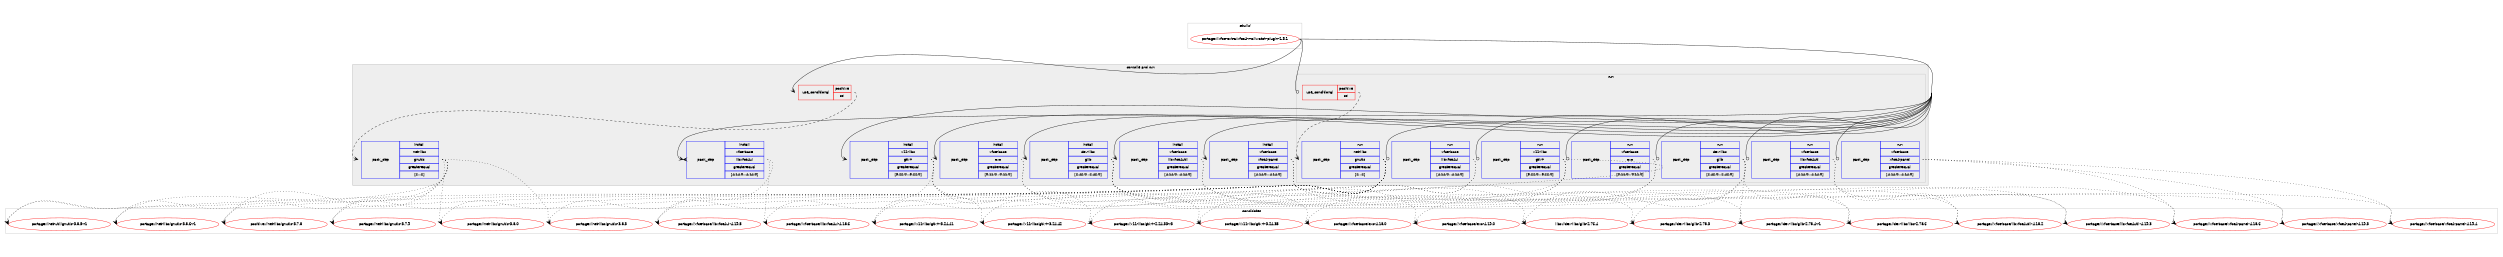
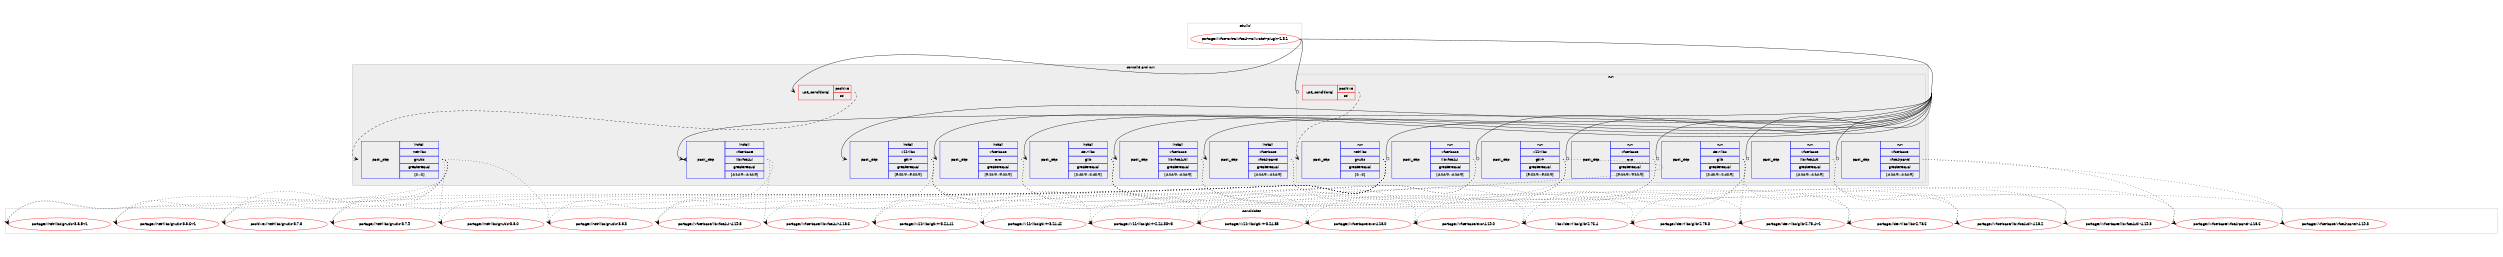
node "portage://net-util/gnutls-3.8.5-r1": label "portage://net-util/gnutls-3.8.5-r1" -> "portage://net-libs/gnutls-3.8.5-r1"
node "portage://xfce-base/xfce4-panel-4.19.4": removed
